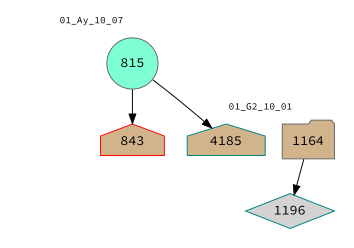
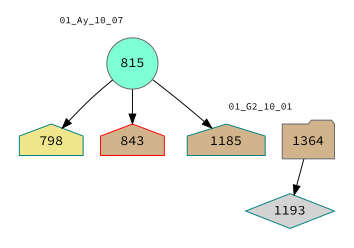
node "798": added
node "4185": label "4185" -> "1185"
node "1164": label "1164" -> "1364"
node "1196": label "1196" -> "1193"
